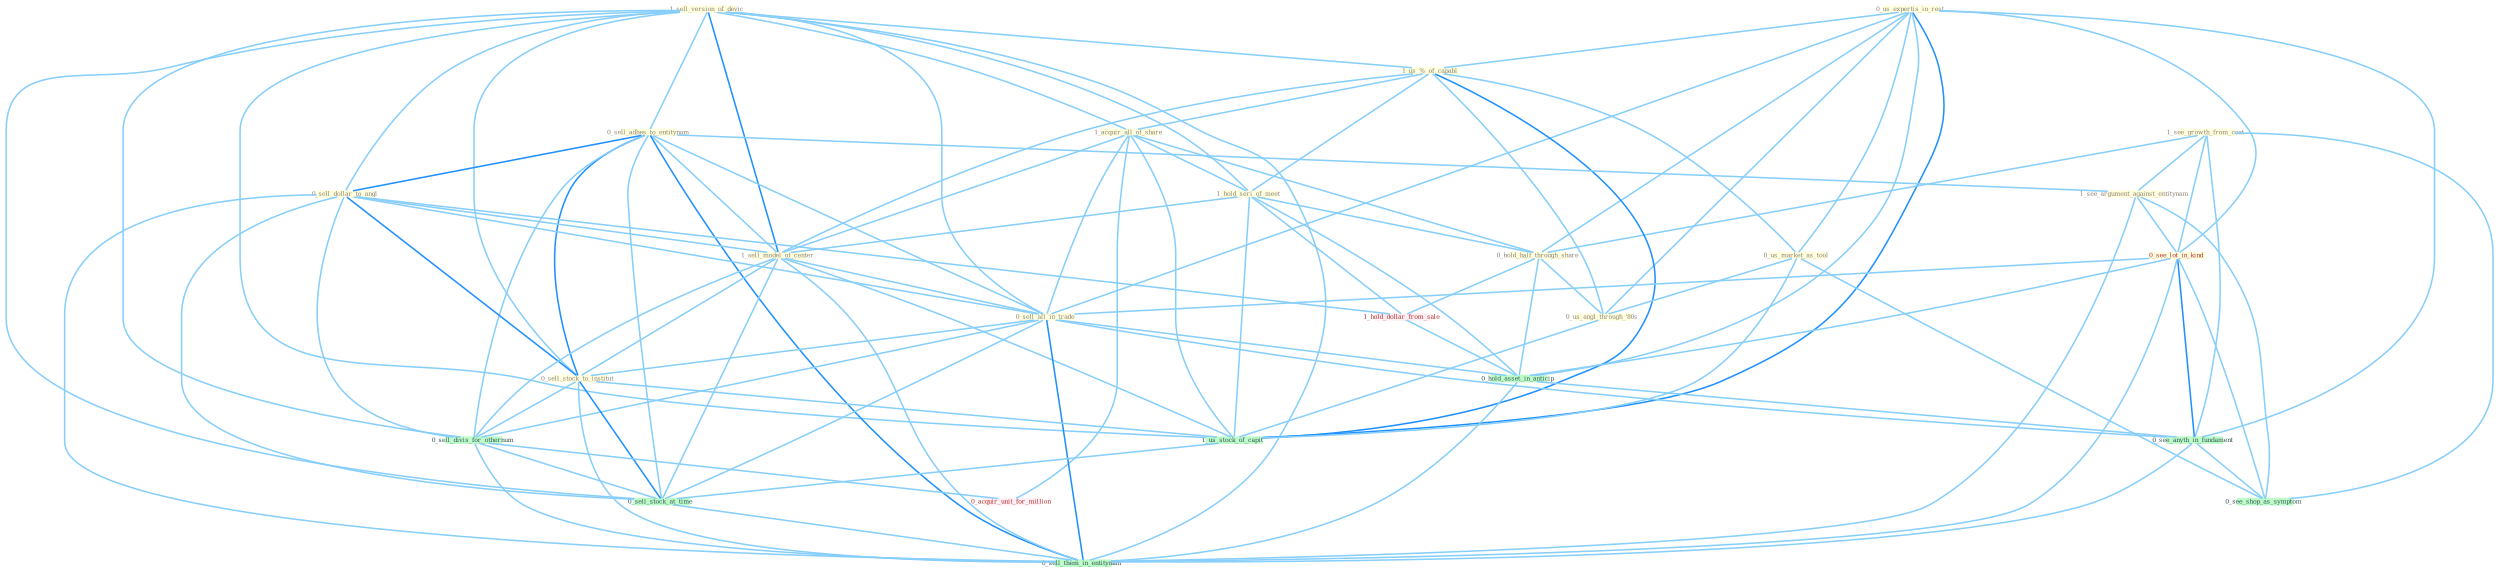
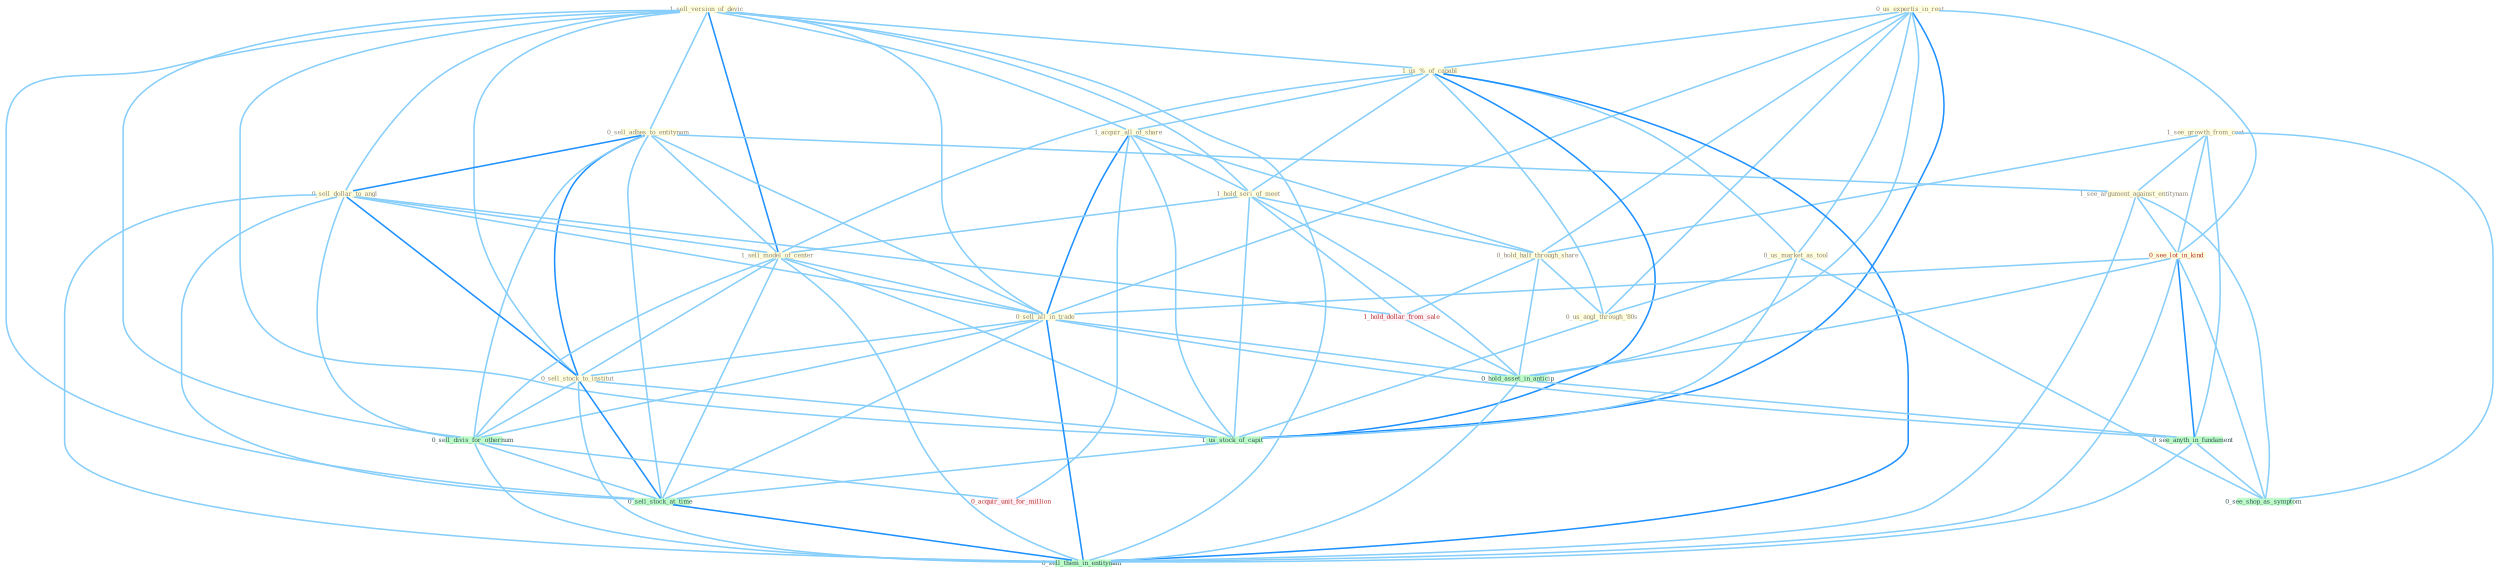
edge "0_us_expertis_in_rest" -- "0_see_anyth_in_fundament": removed
edge "1_acquir_all_of_share" -- "1_sell_model_of_center": removed
edge "1_acquir_all_of_share" -- "0_sell_all_in_trade": color #87cefa -> #1e90ff
edge "0_sell_adhes_to_entitynam" -- "0_sell_them_in_entitynam": now "1_us_%_of_capabl" -- "0_sell_them_in_entitynam"
edge "0_sell_stock_at_time" -- "0_sell_them_in_entitynam": color #87cefa -> #1e90ff
